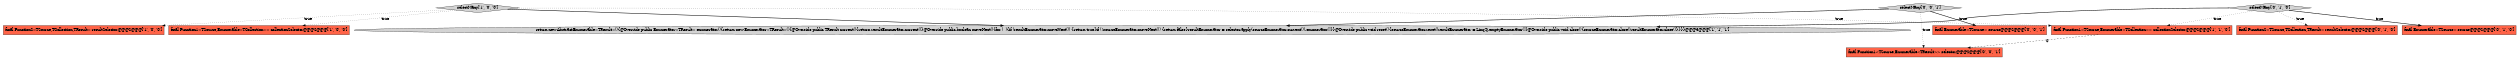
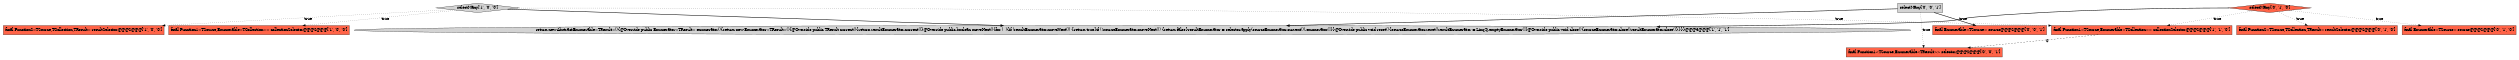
node "selectMany['0', '0', '1']": shape diamond -> box
node "selectMany['0', '1', '0']": fillcolor lightgray -> tomato
edge "selectMany['0', '1', '0']" -> "final Enumerable<TSource> source@@@2@@@['0', '1', '0']": style bold -> dotted
